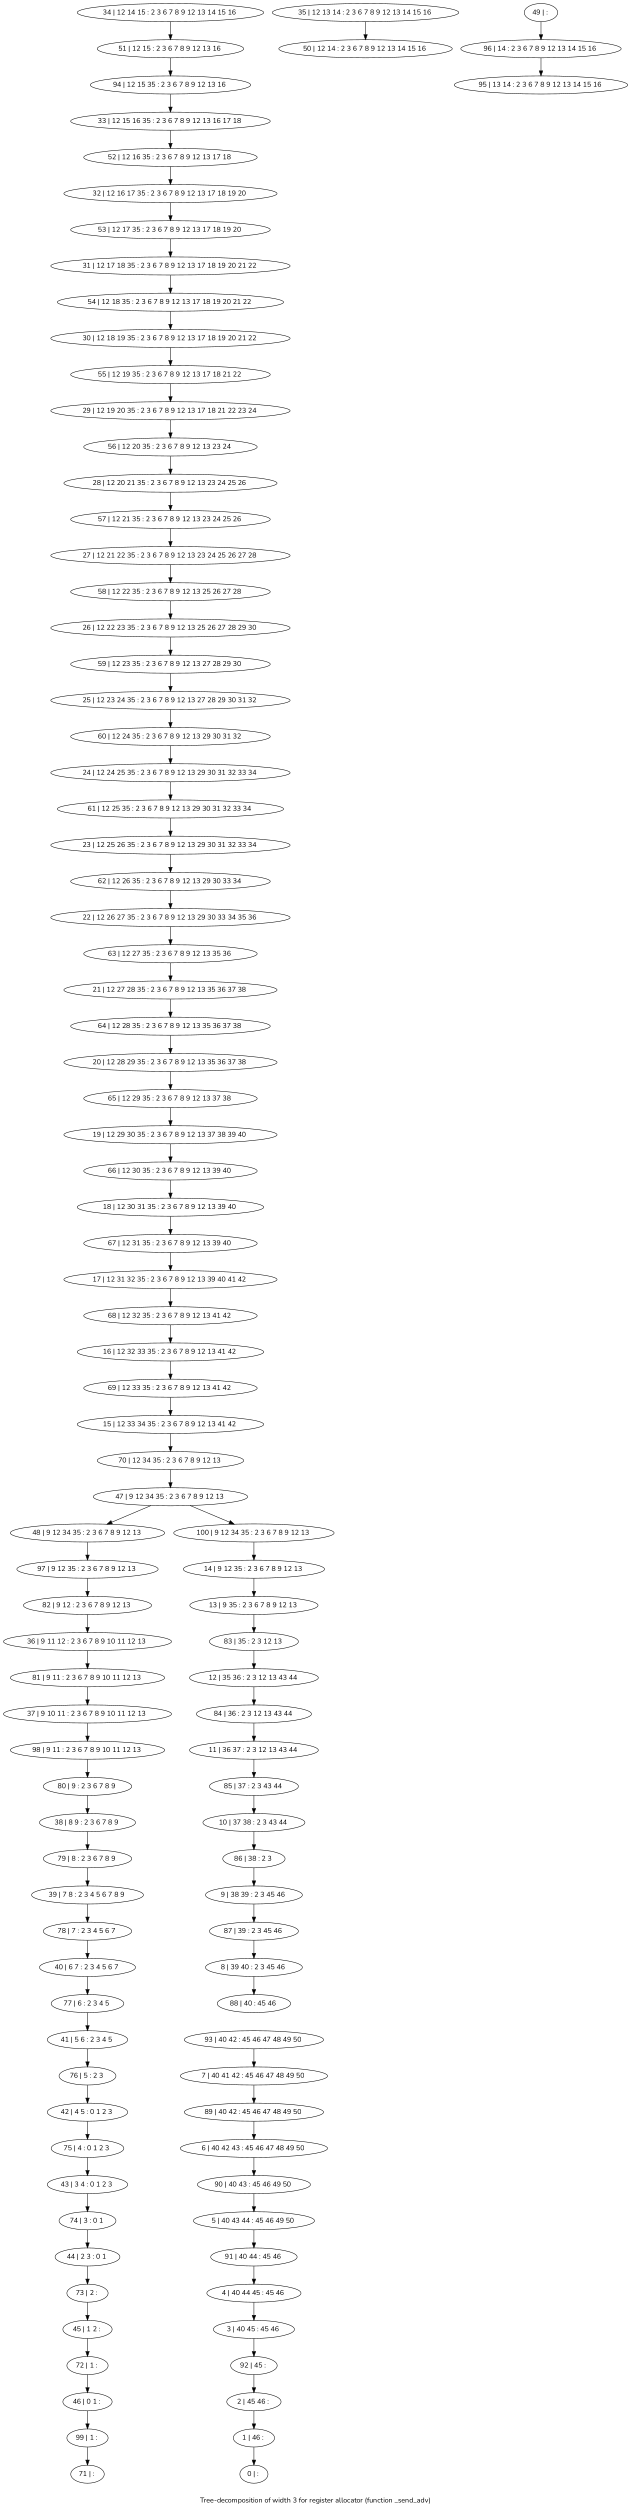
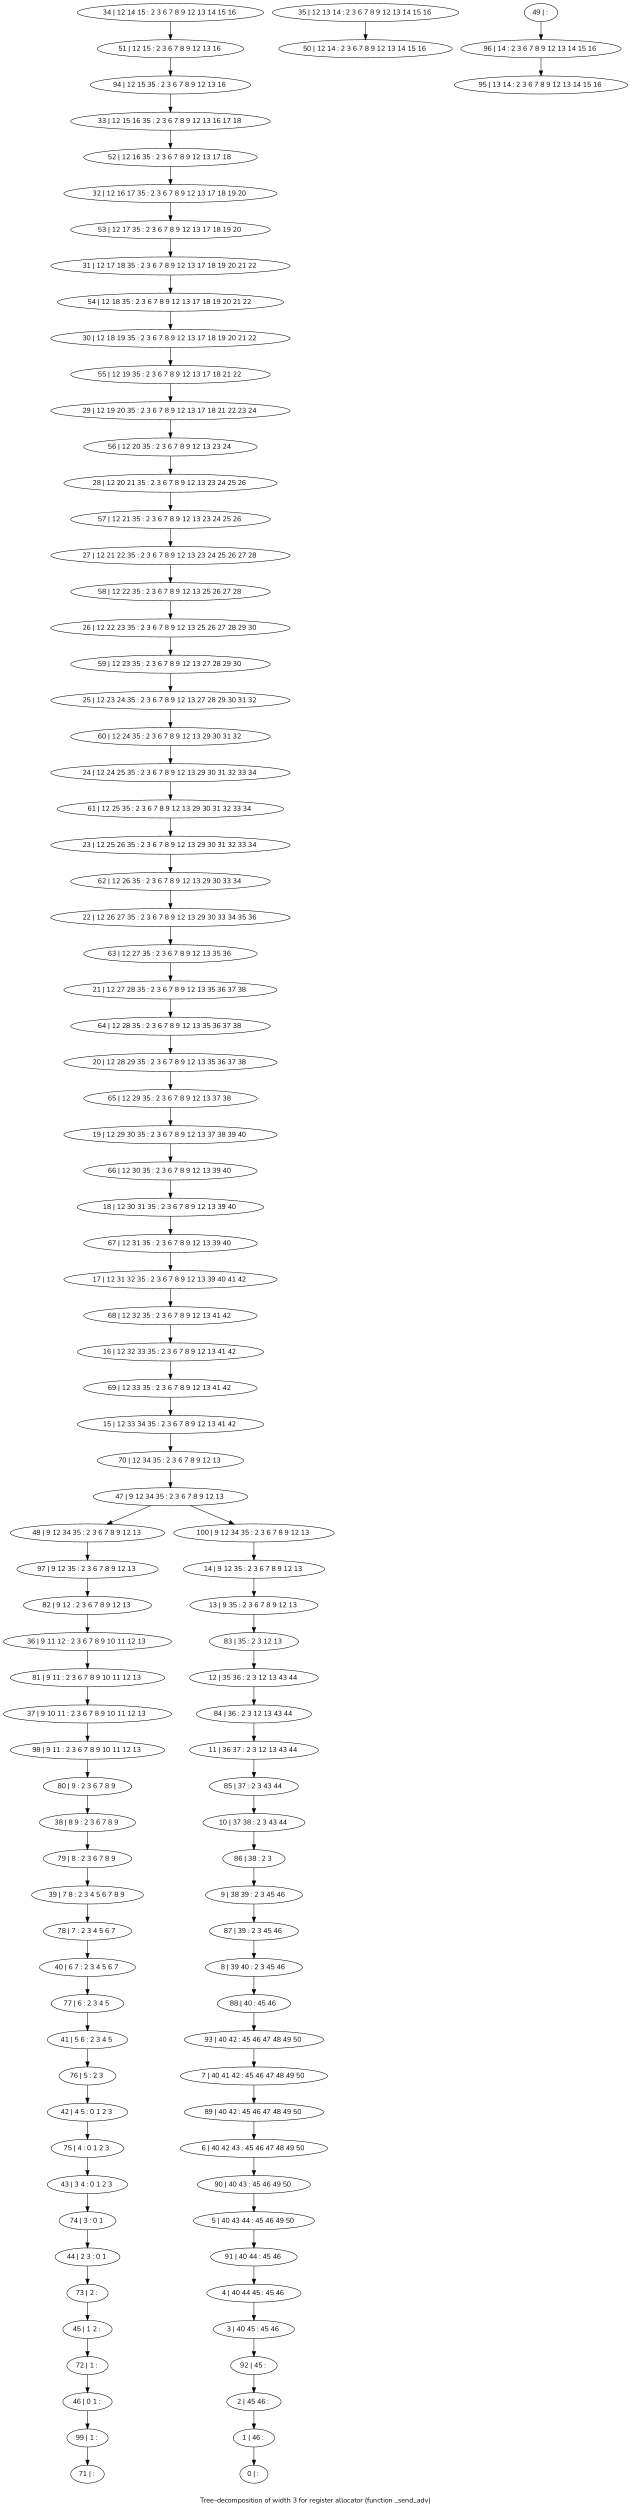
edge "88 | 40 : 45 46" -> "93 | 40 42 : 45 46 47 48 49 50": added
